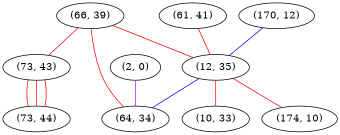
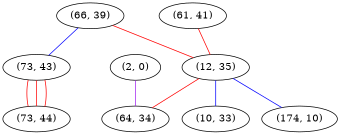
node "(170, 12)": removed
edge "(66, 39)" -- "(73, 43)": color red -> blue
edge "(66, 39)" -- "(64, 34)": removed
edge "(12, 35)" -- "(64, 34)": color blue -> red
edge "(12, 35)" -- "(10, 33)": color red -> blue
edge "(12, 35)" -- "(174, 10)": color red -> blue
